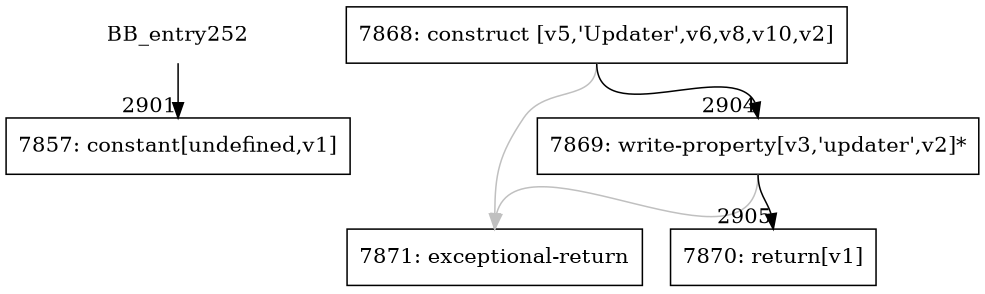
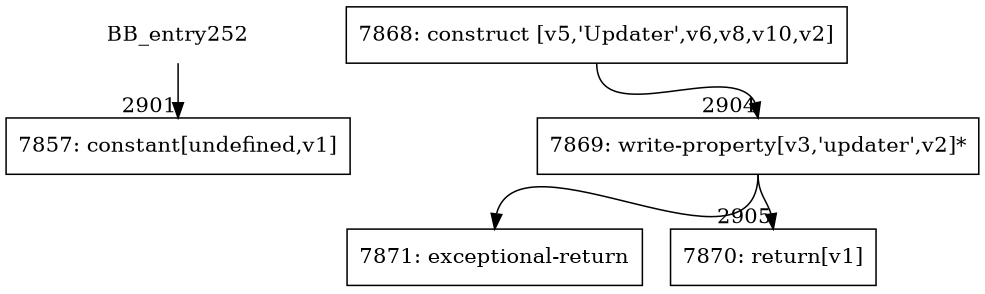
edge "7868: construct [v5,'Updater',v6,v8,v10,v2]" -> "7871: exceptional-return": removed
edge "7869: write-property[v3,'updater',v2]*" -> "7871: exceptional-return": color gray -> black
